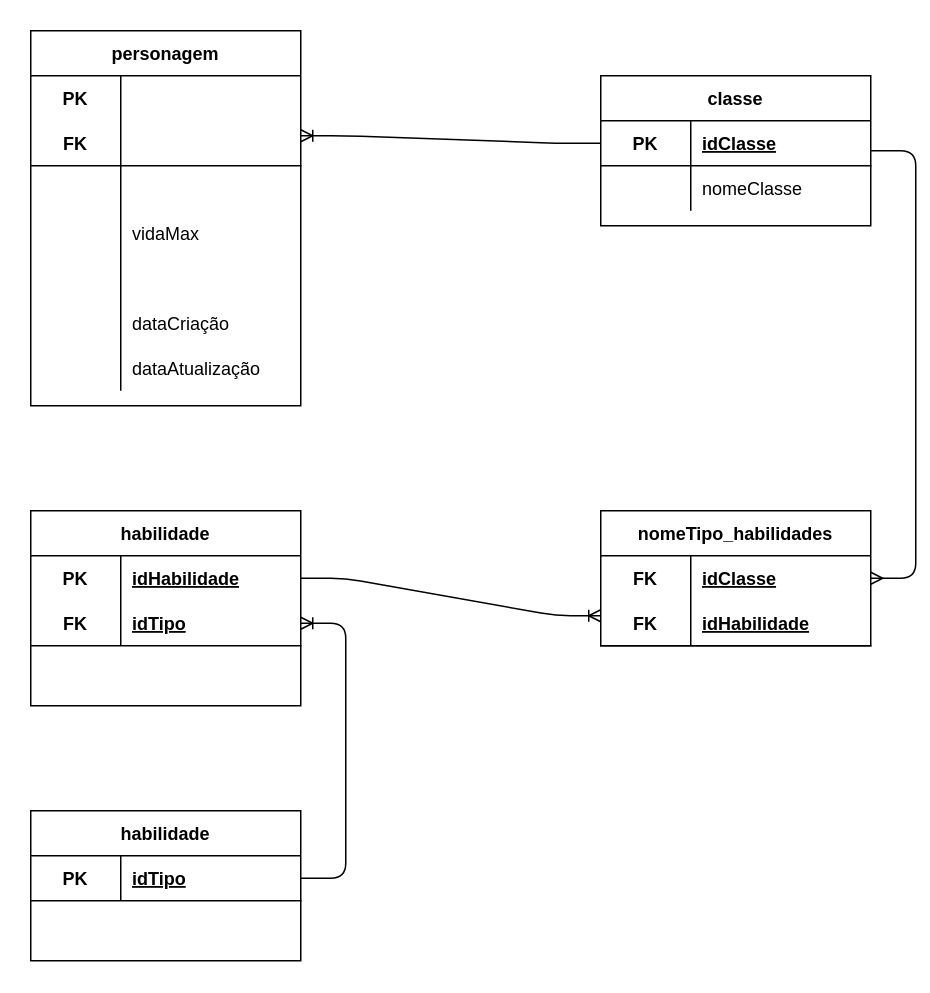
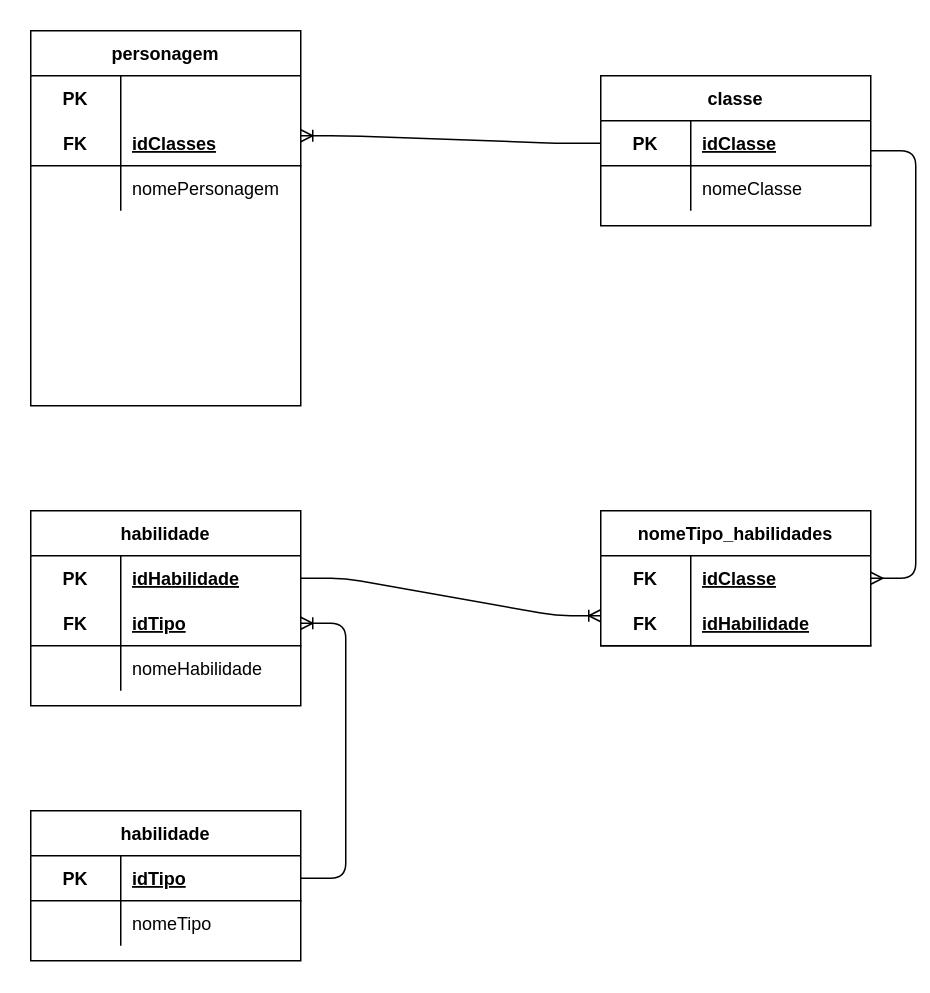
node "idClasses": added
node "nomePersonagem": added
node "vidaMax": removed
node "dataCriação": removed
node "dataAtualização": removed
node "nomeHabilidade": added
node "nomeTipo": added
